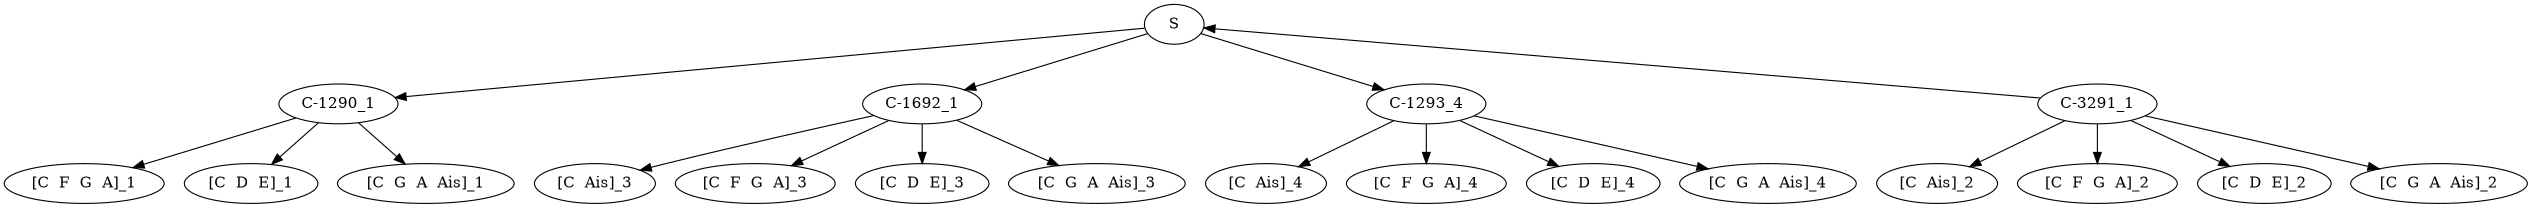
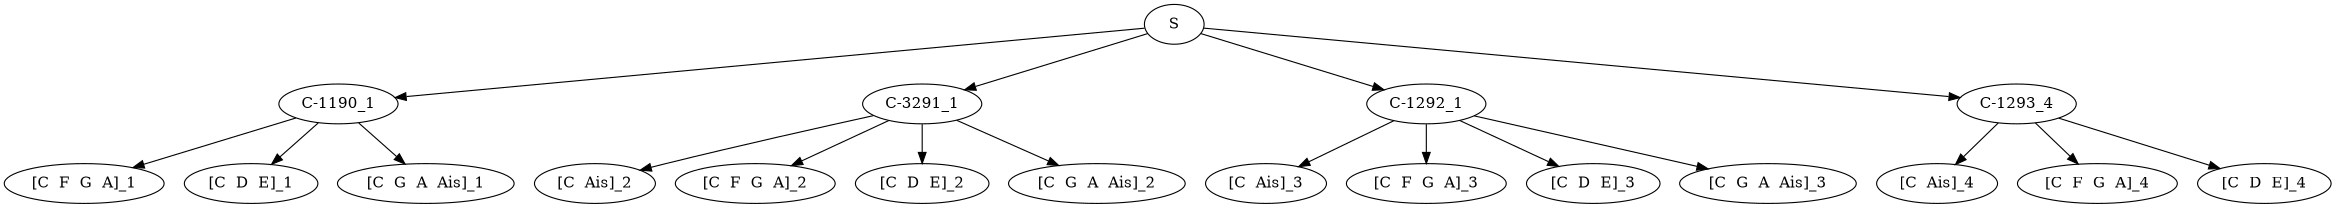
edge "C-3291_1" -> "S": reversed
node "C-1290_1": label "C-1290_1" -> "C-1190_1"
node "C-1692_1": label "C-1692_1" -> "C-1292_1"
node "[C  G  A  Ais]_4": removed
